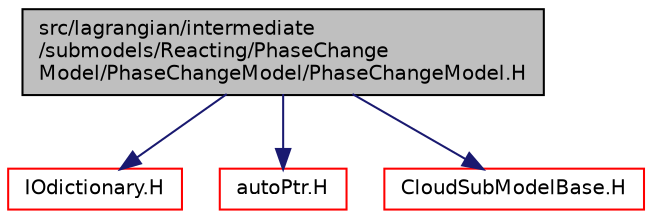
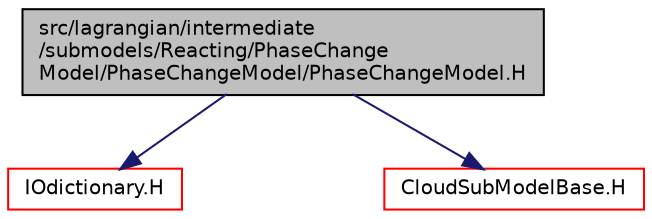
node "autoPtr.H": removed
